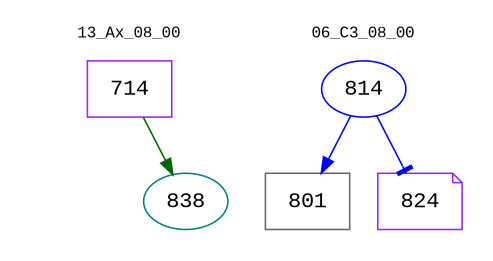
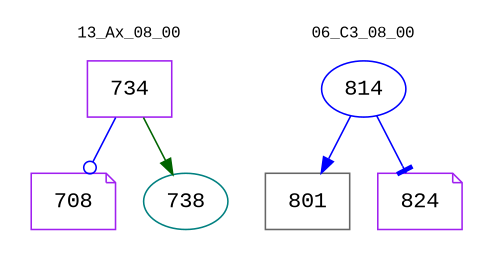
node "714": label "714" -> "734"
node "708": added
node "838": label "838" -> "738"
